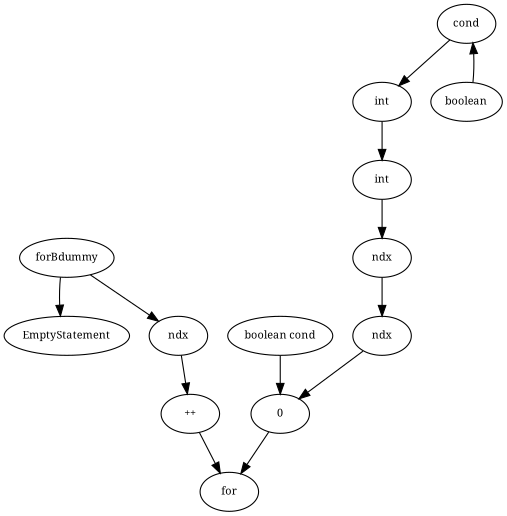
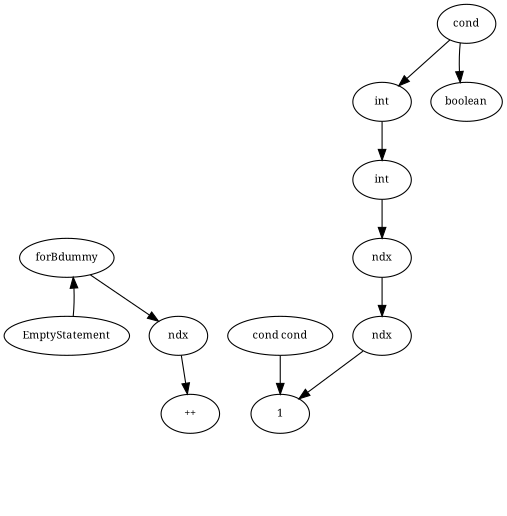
edge "boolean" -> "cond": reversed
edge "forBdummy" -> "EmptyStatement": reversed
node "boolean cond": label "boolean cond" -> "cond cond"
node "0": label "0" -> "1"
node "for": removed
